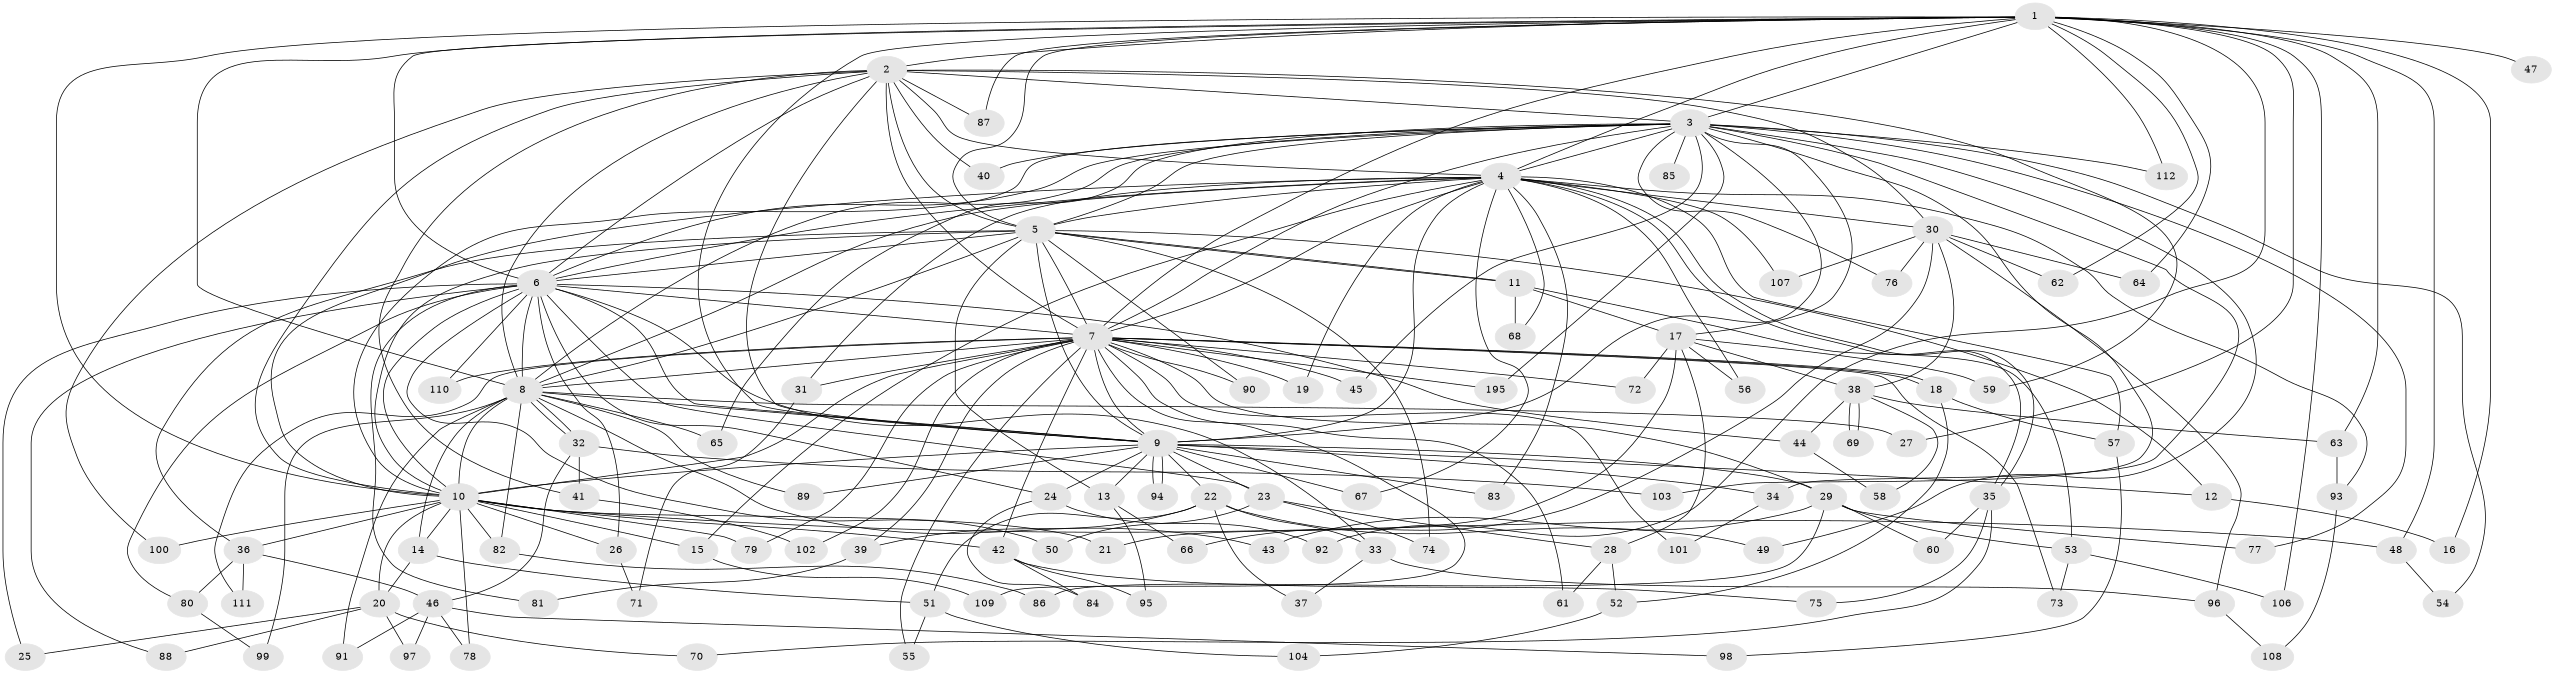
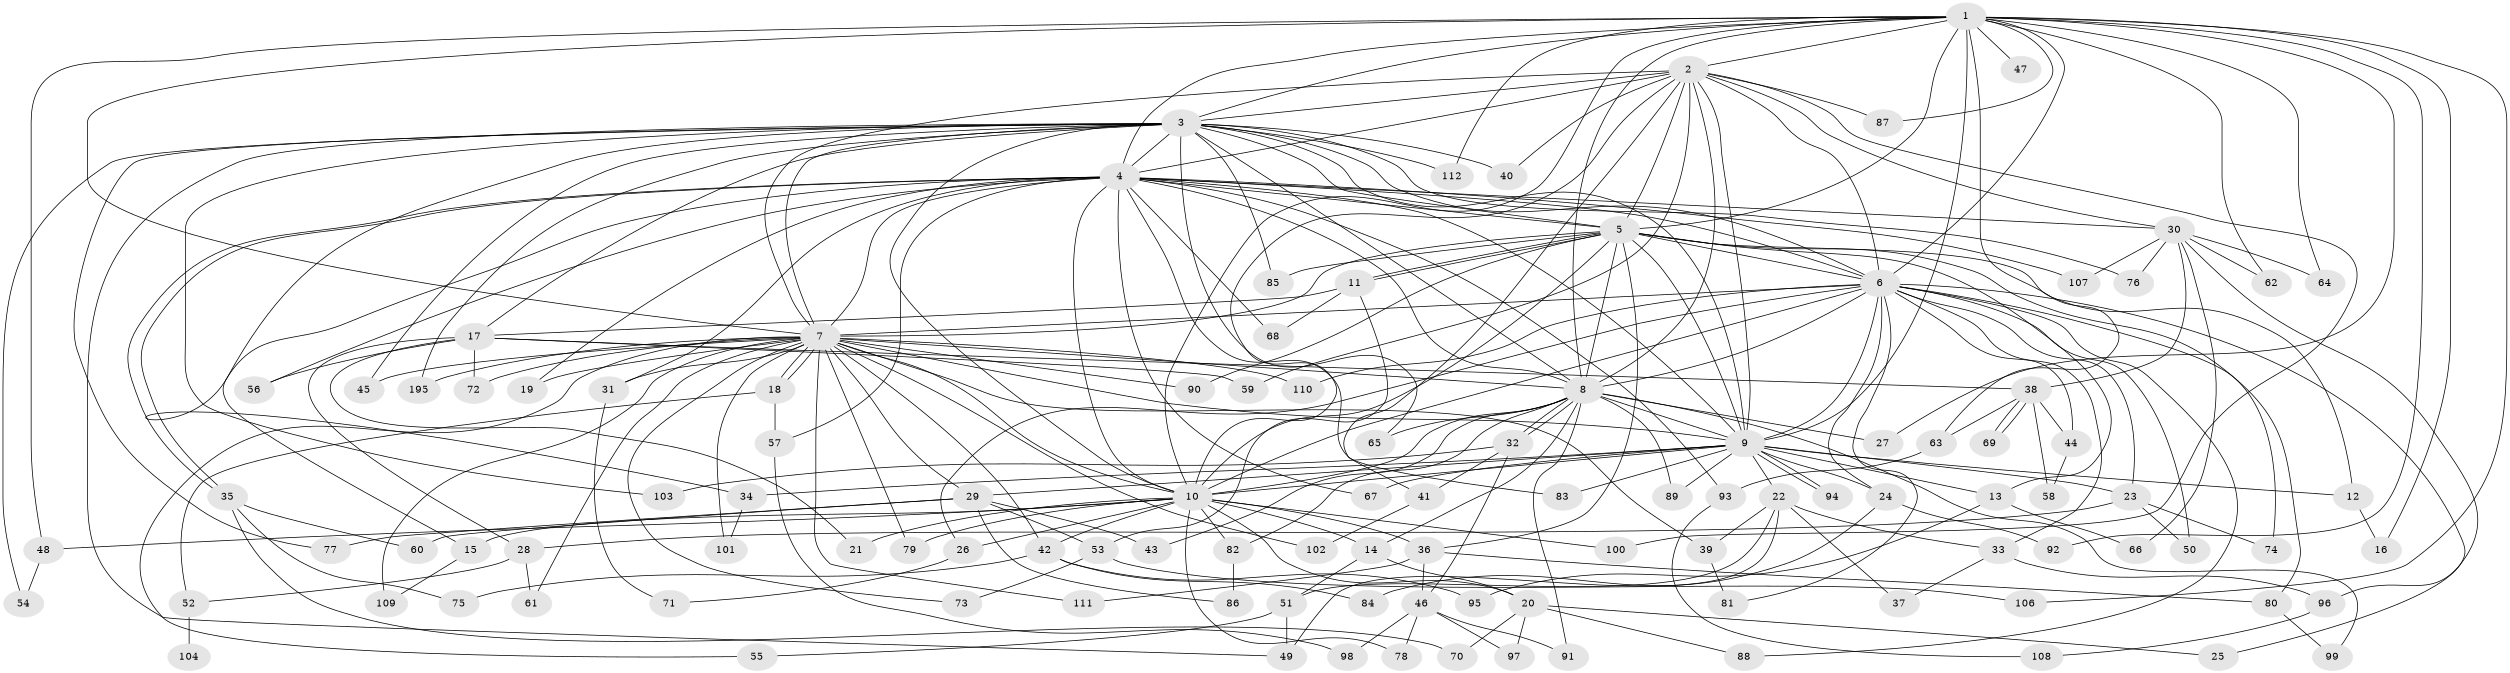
edge "5" -- "85": added
edge "51" -- "104": now "51" -- "49"
